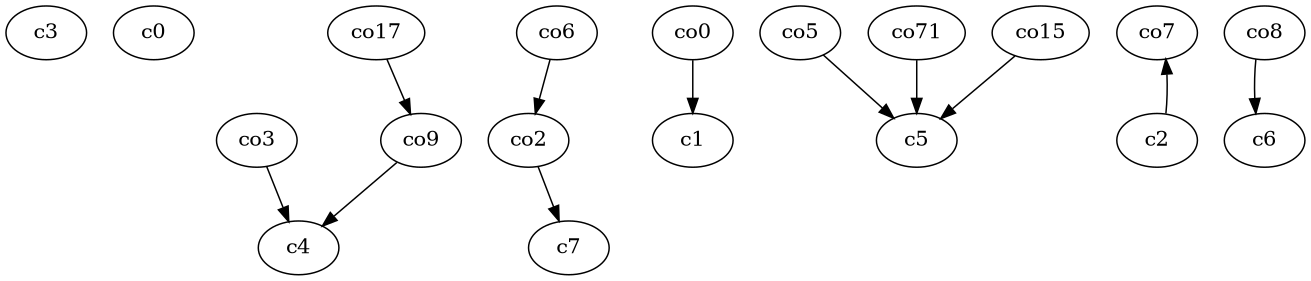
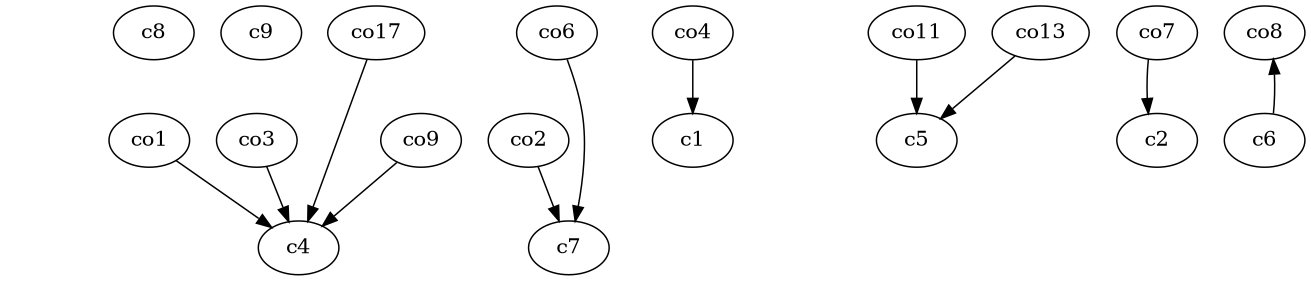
node "c3": removed
node "c0": label "c0" -> "c8"
node "c9": added
node "co0": label "co0" -> "co4"
node "co5": removed
node "co71": label "co71" -> "co11"
node "co15": label "co15" -> "co13"
edge "co6" -> "co2": now "co6" -> "c7"
edge "co8" -> "c6": reversed
edge "co17" -> "co9": now "co17" -> "c4"
edge "c2" -> "co7": reversed
node "co1": added
